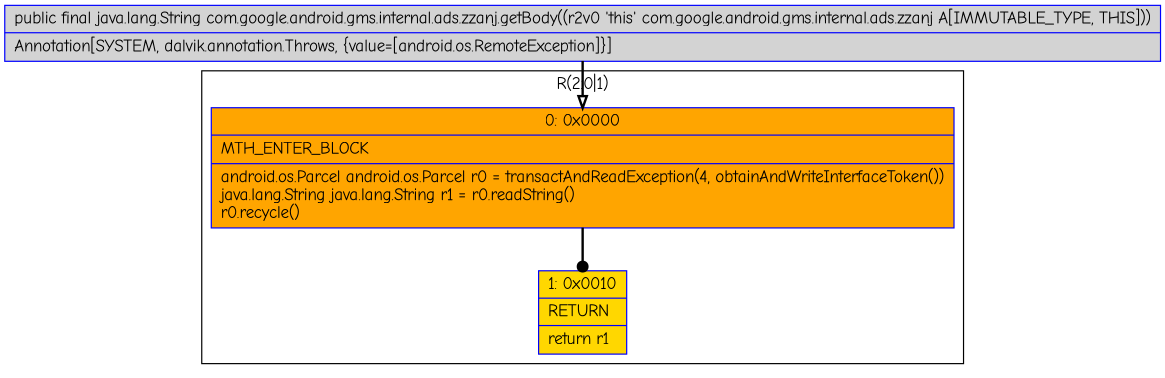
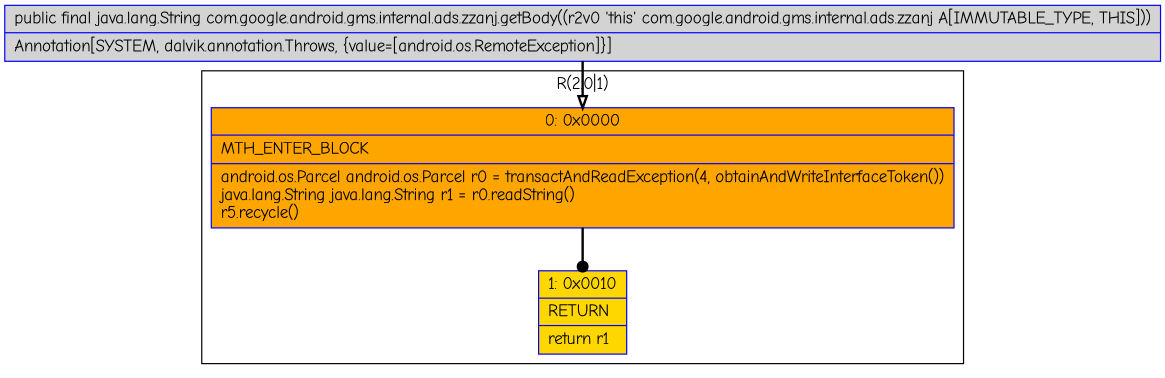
node "0: 0x0000": text "r0.recycle()" -> "r5.recycle()"
